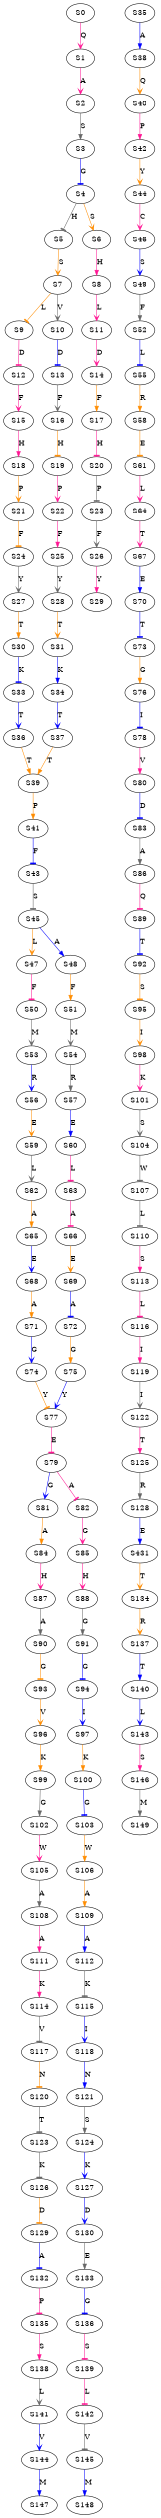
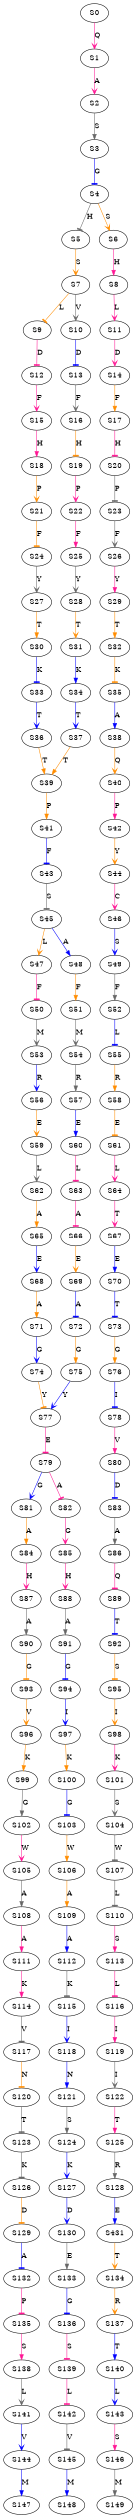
node "S32": added
edge "S88" -> "S91": label "G" -> "A"
